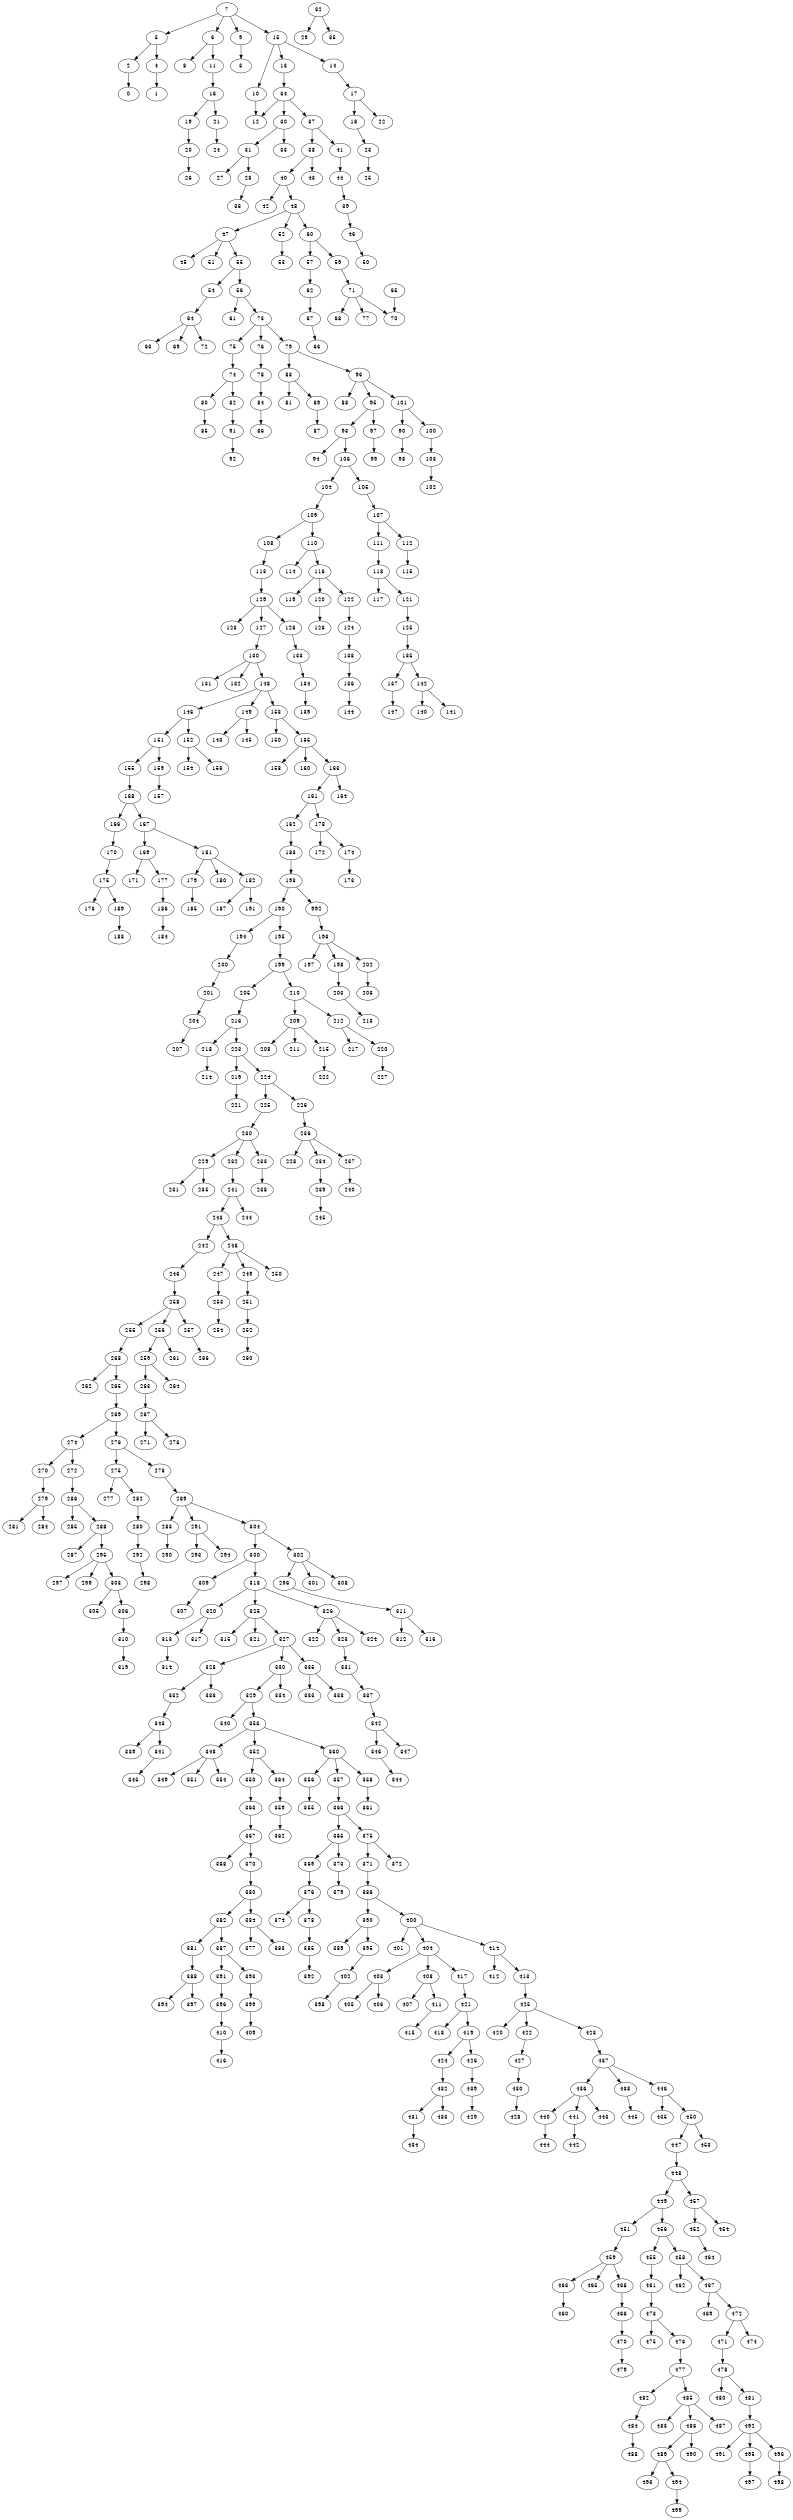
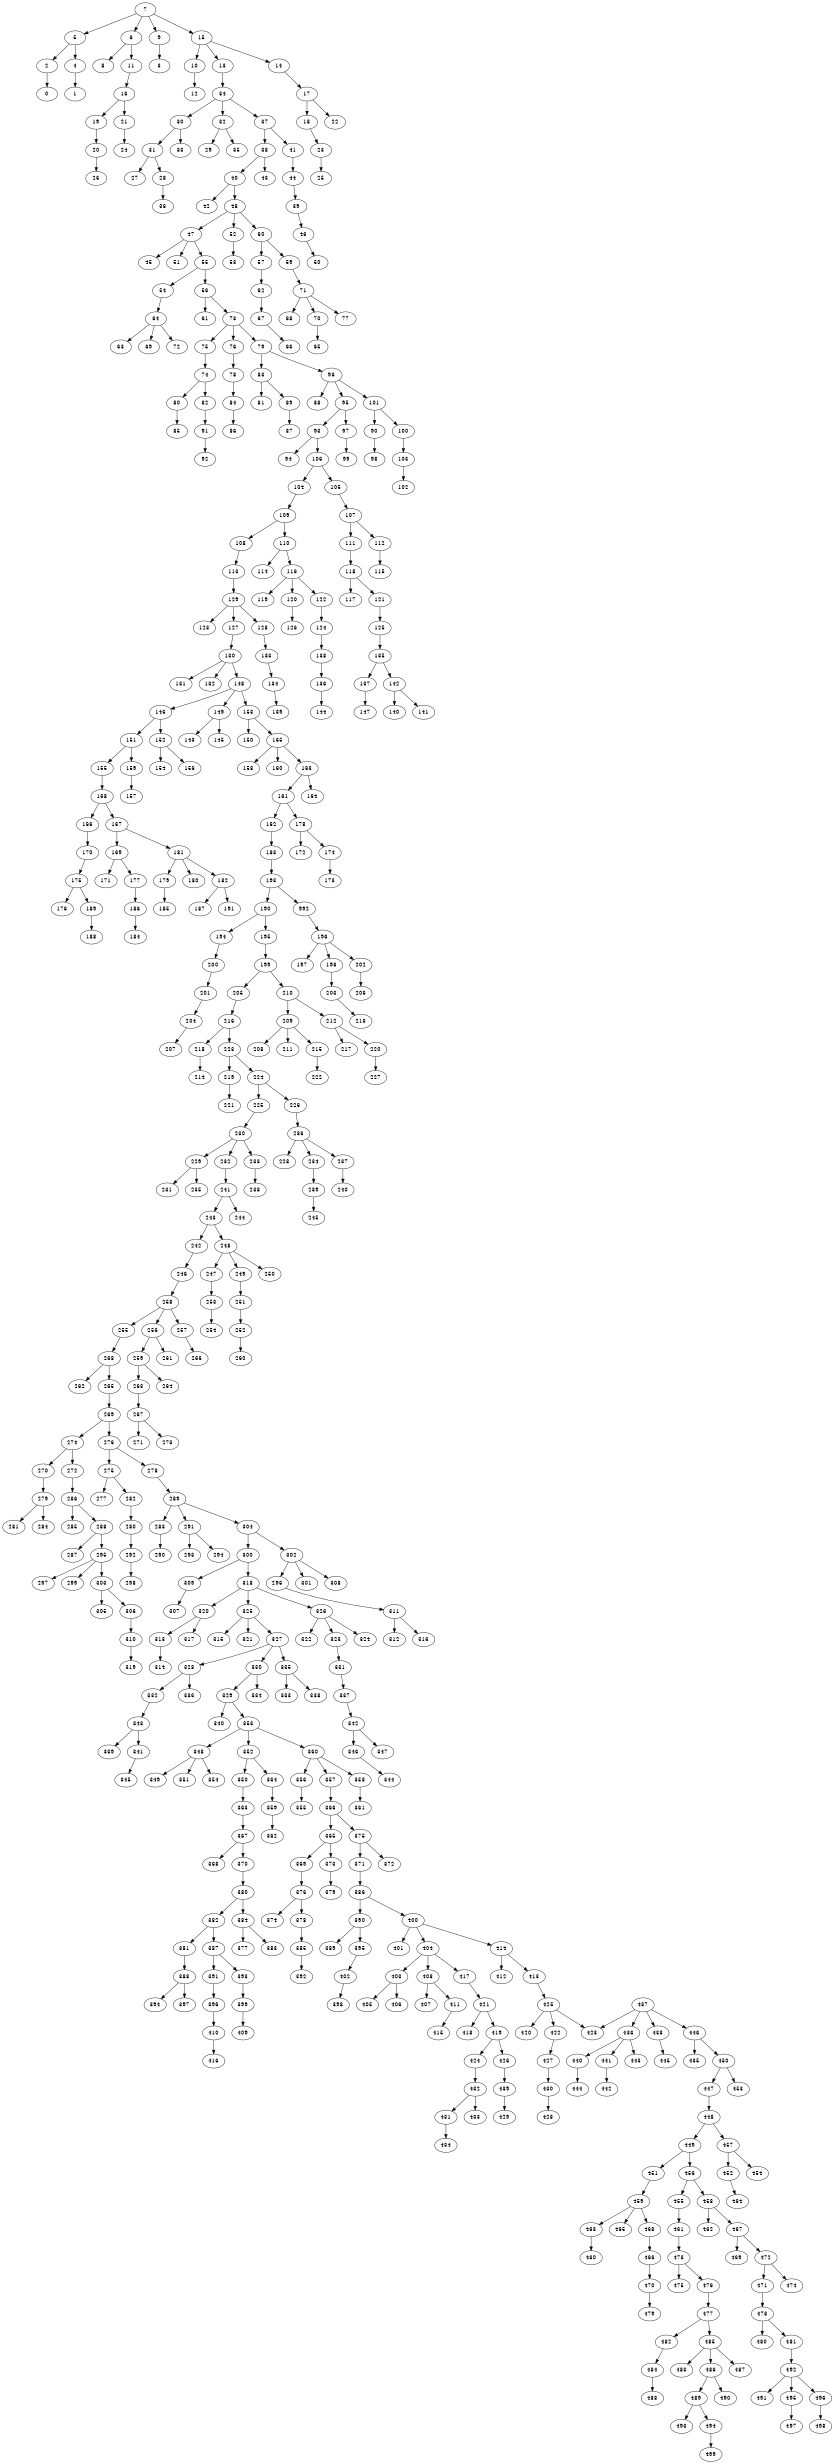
edge "34" -> "12": now "34" -> "32"
edge "65" -> "70": reversed
edge "423" -> "437": reversed
